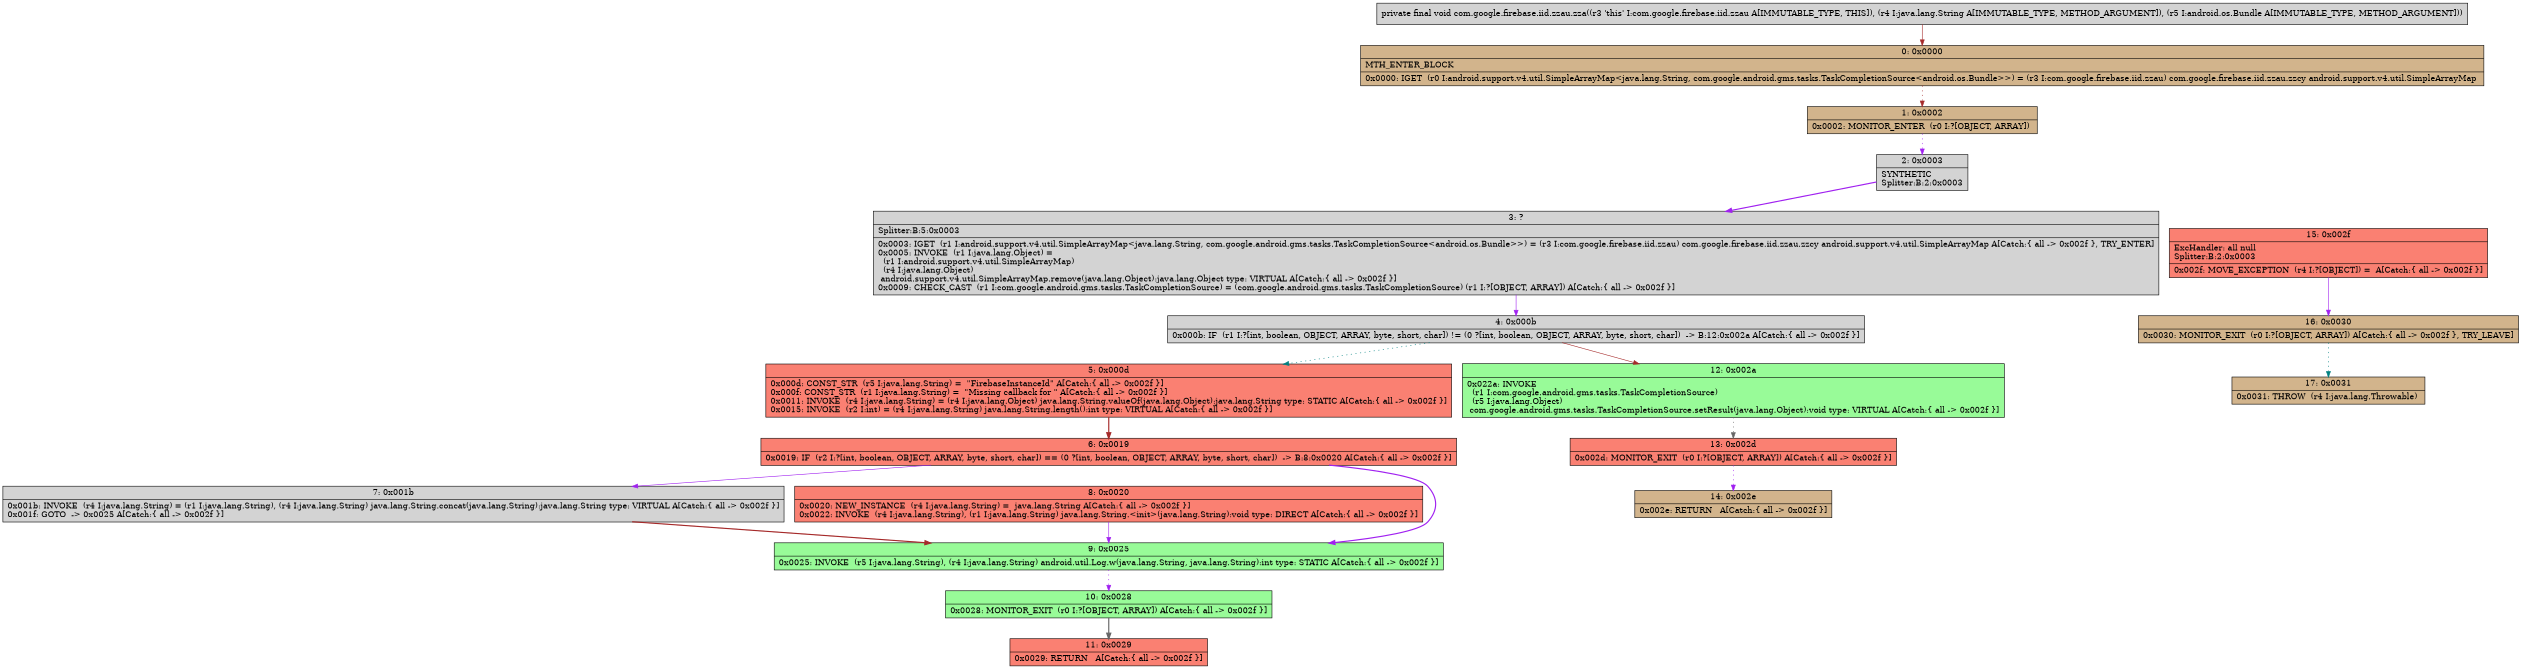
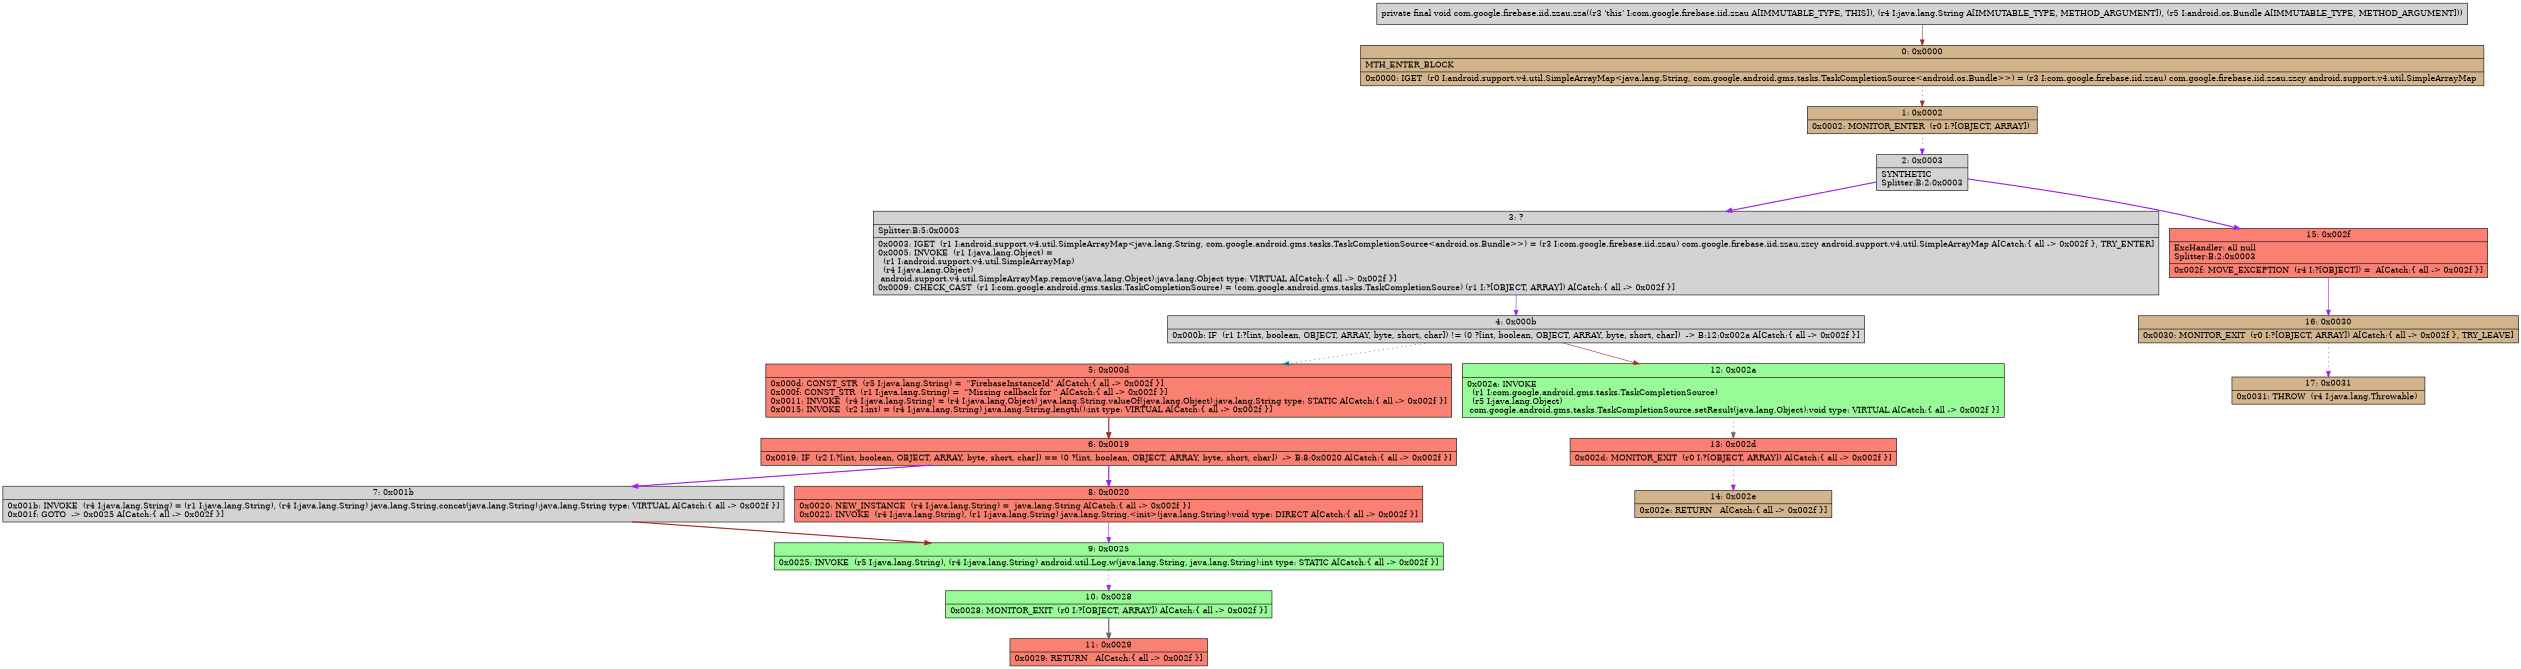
edge "2: 0x0003" -> "15: 0x002f": added
edge "16: 0x0030" -> "17: 0x0031": color teal -> purple
node "12: 0x002a": text "0x022a: INVOKE" -> "0x002a: INVOKE"
edge "6: 0x0019" -> "7: 0x001b": style solid -> bold
edge "6: 0x0019" -> "9: 0x0025": now "6: 0x0019" -> "8: 0x0020"
